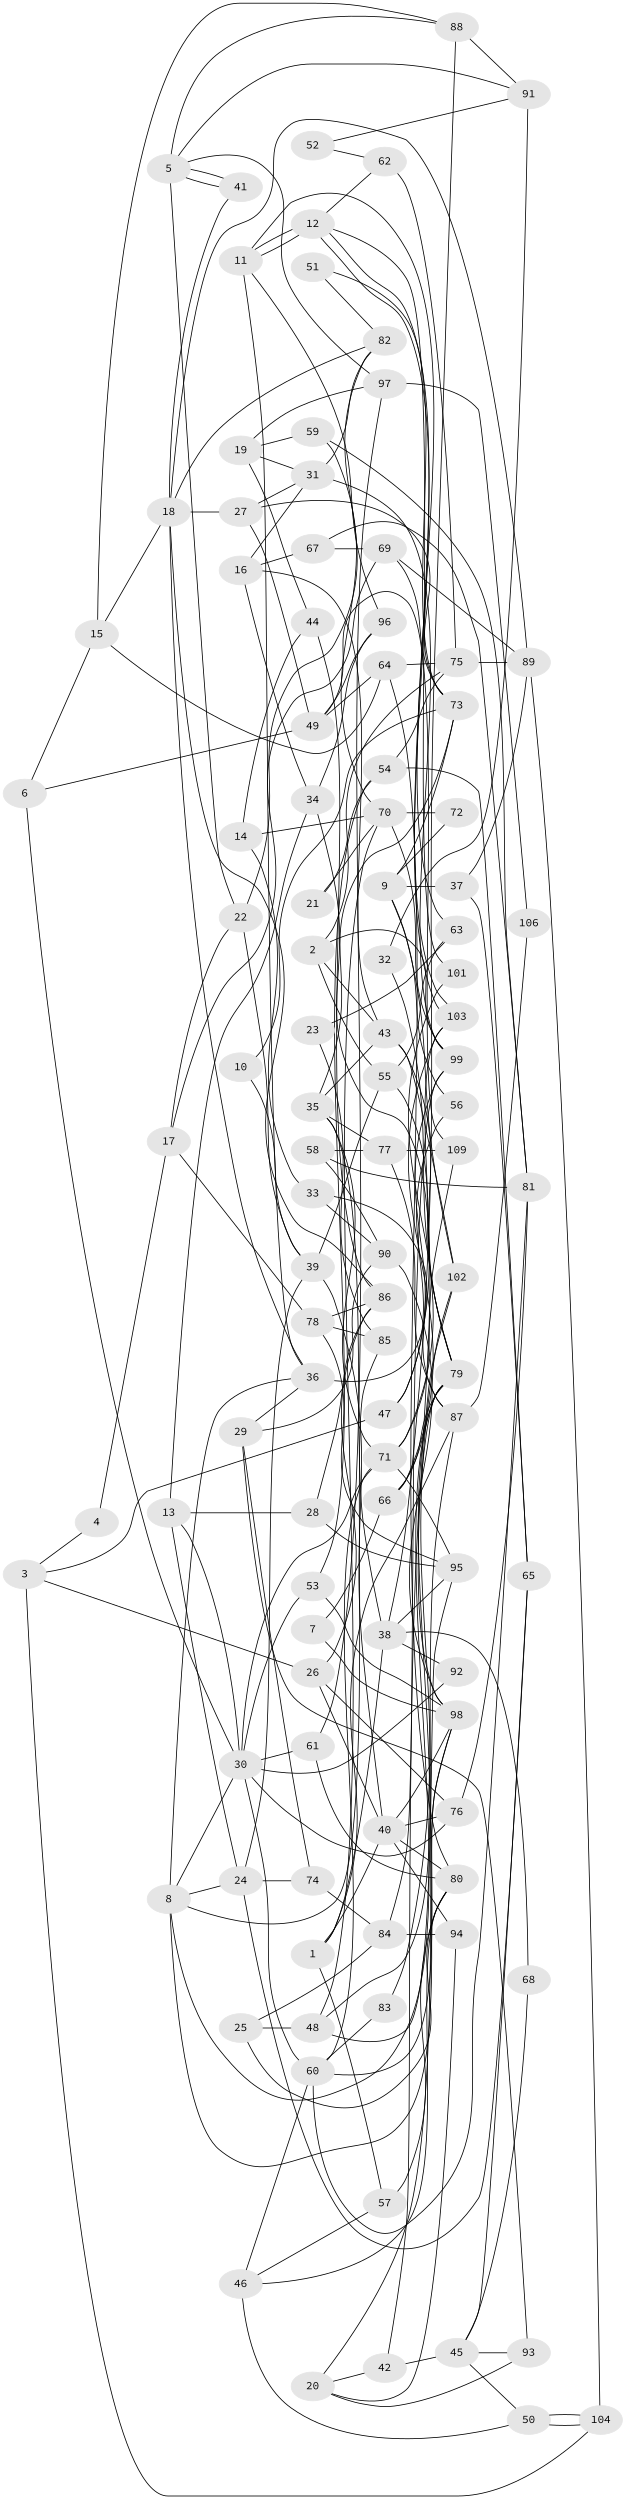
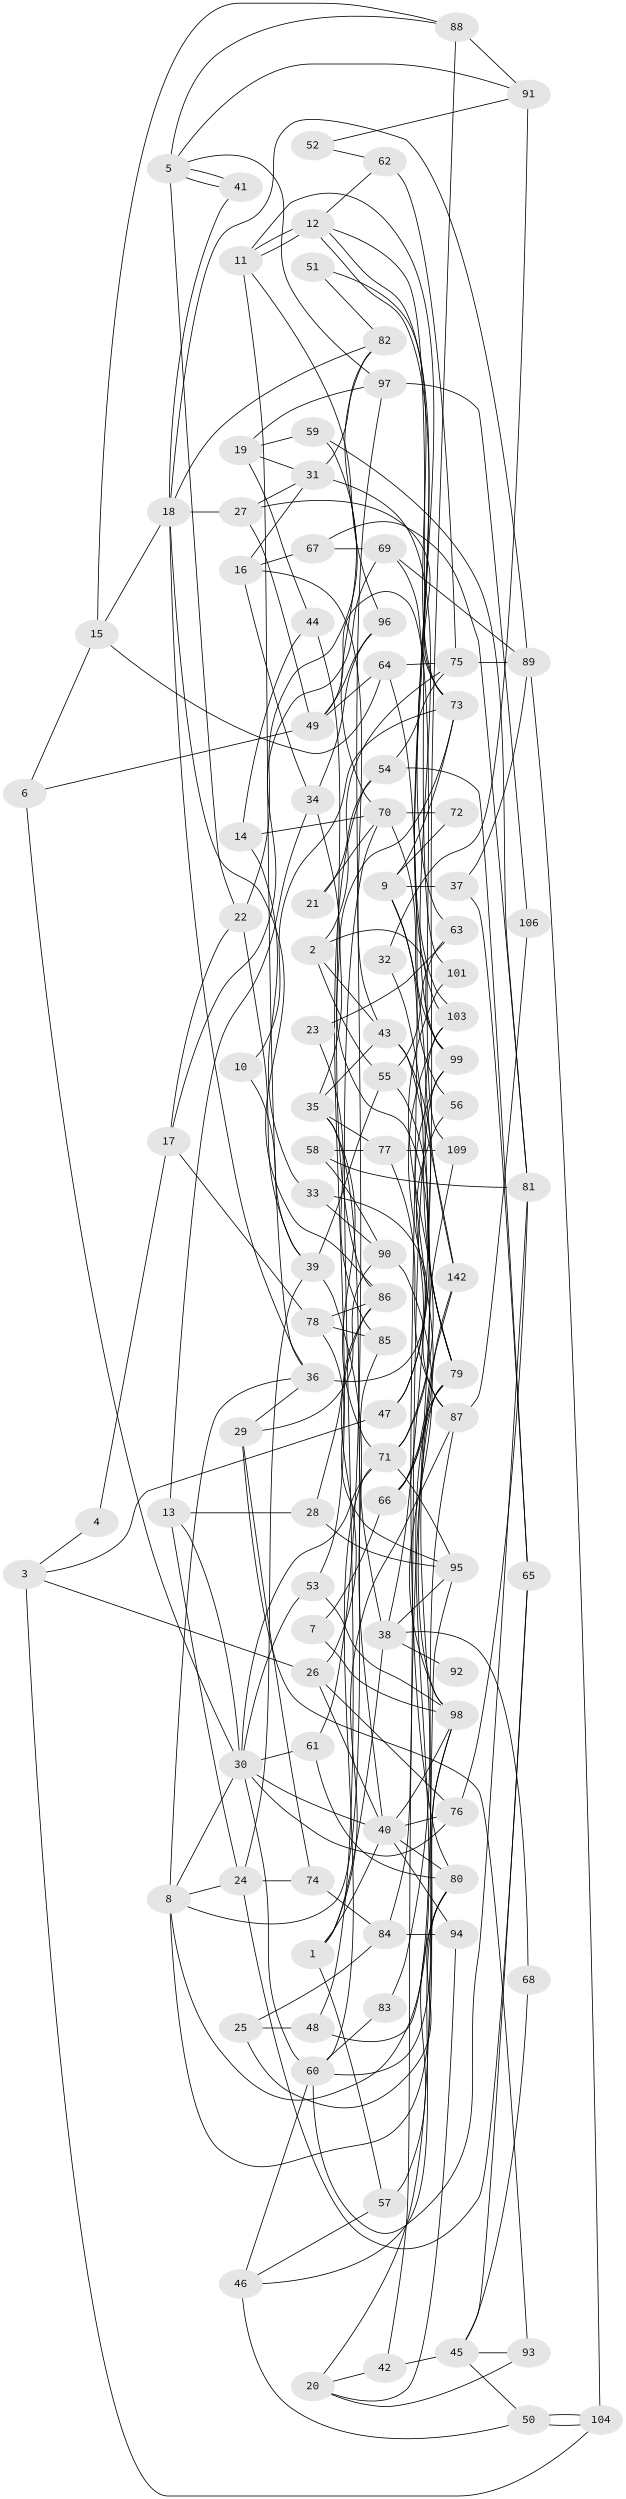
node "102": label "102" -> "142"
edge "79" -- "48": removed
edge "92" -- "30": now "40" -- "30"
